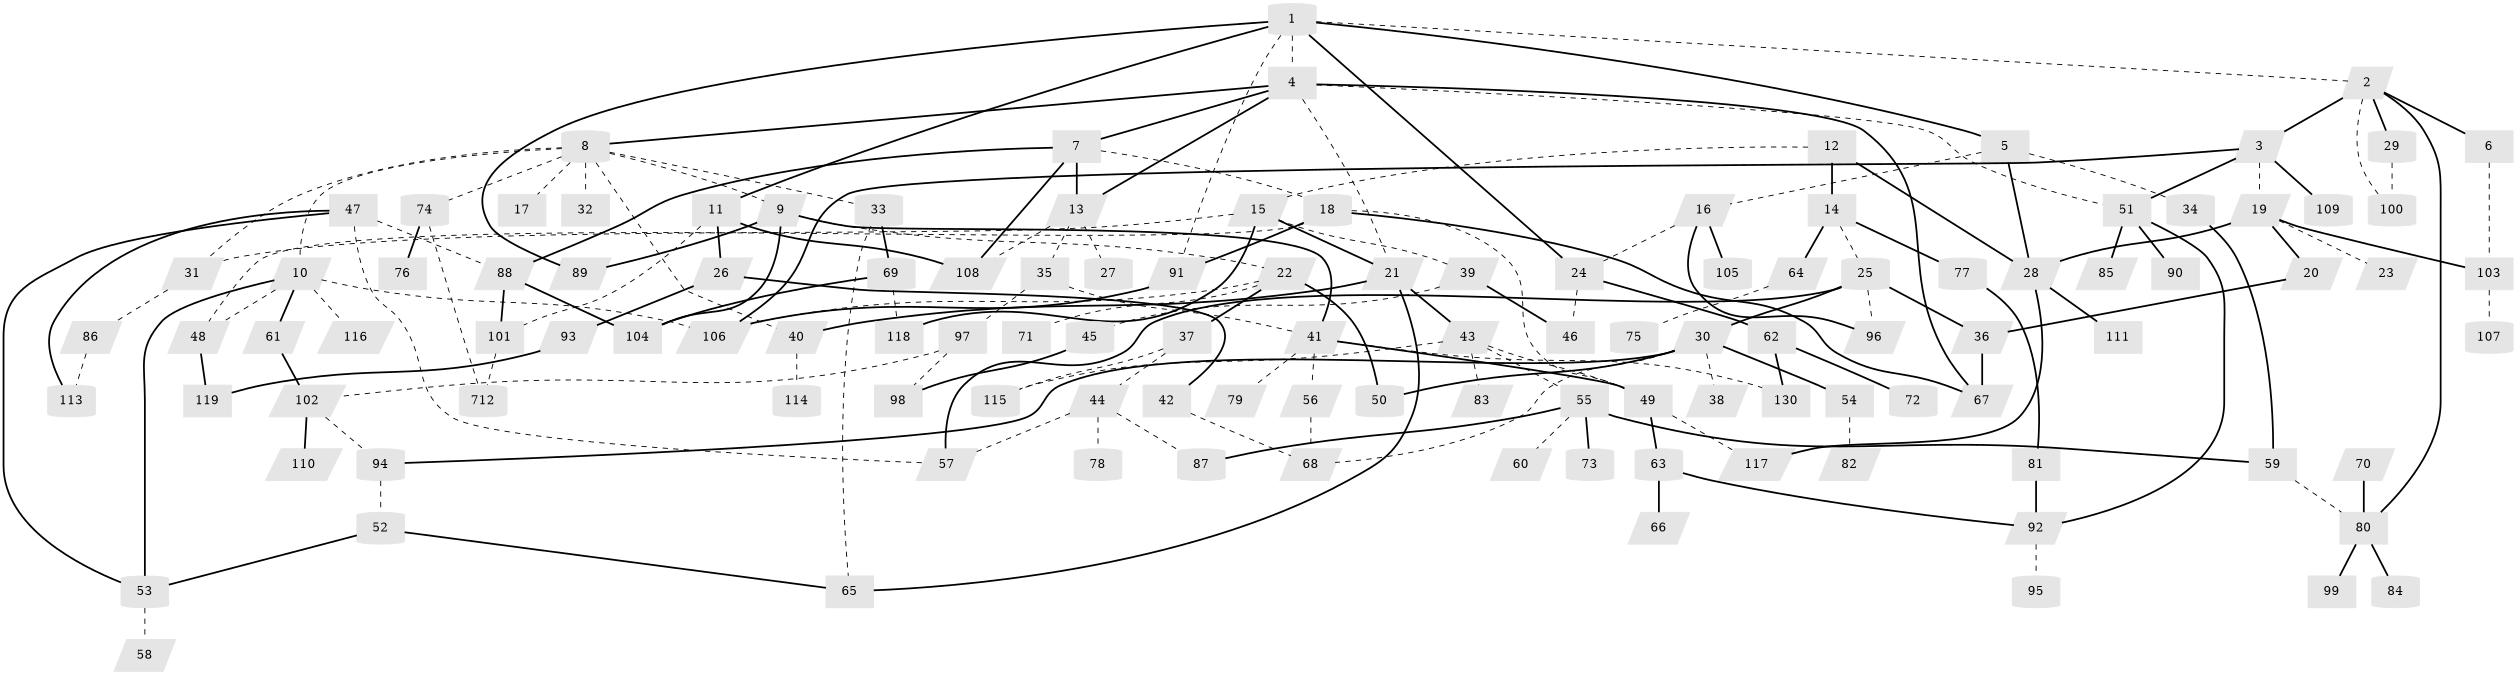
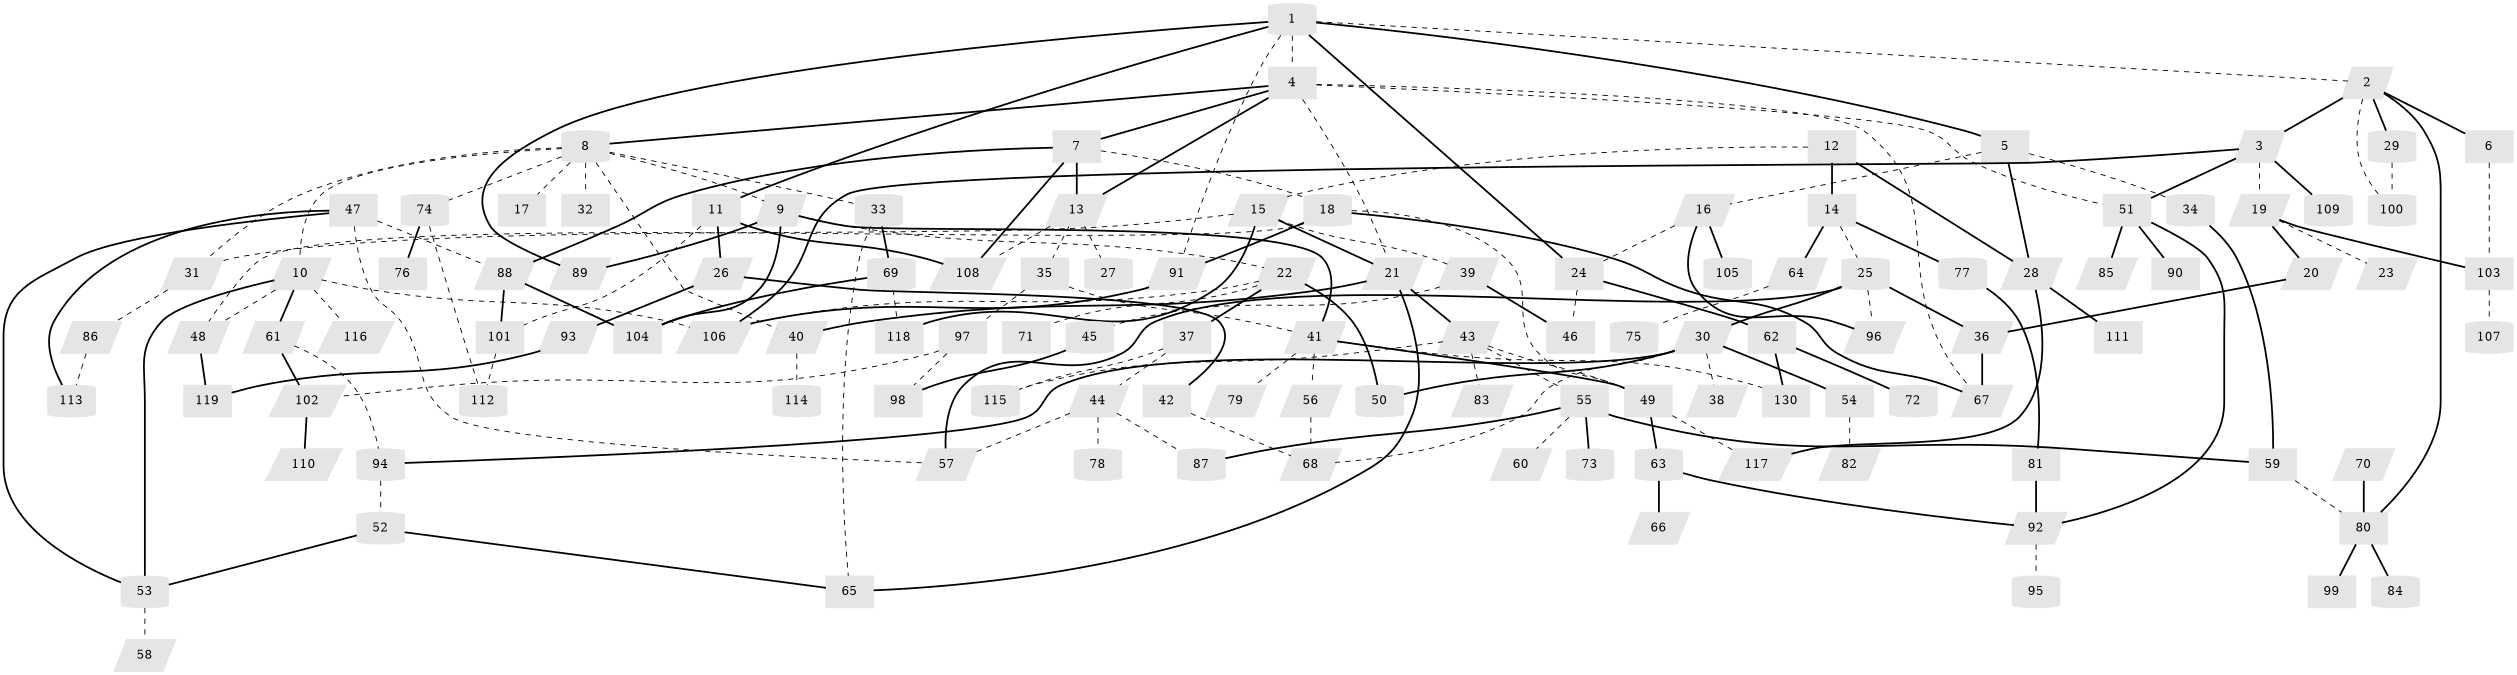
edge "4" -- "67": style bold -> dashed
edge "19" -- "28": removed
node "712": label "712" -> "112"
edge "102" -- "94": now "61" -- "94"
